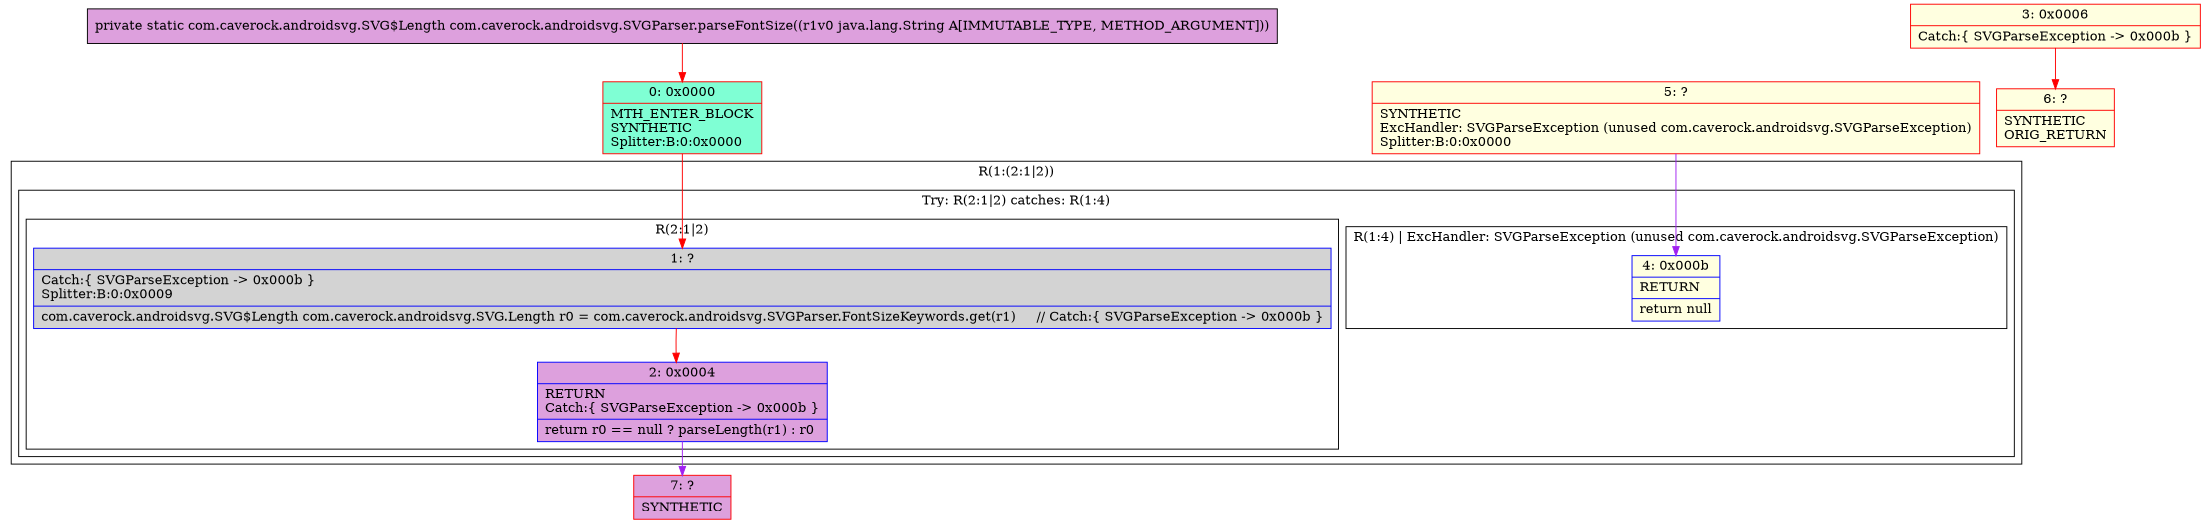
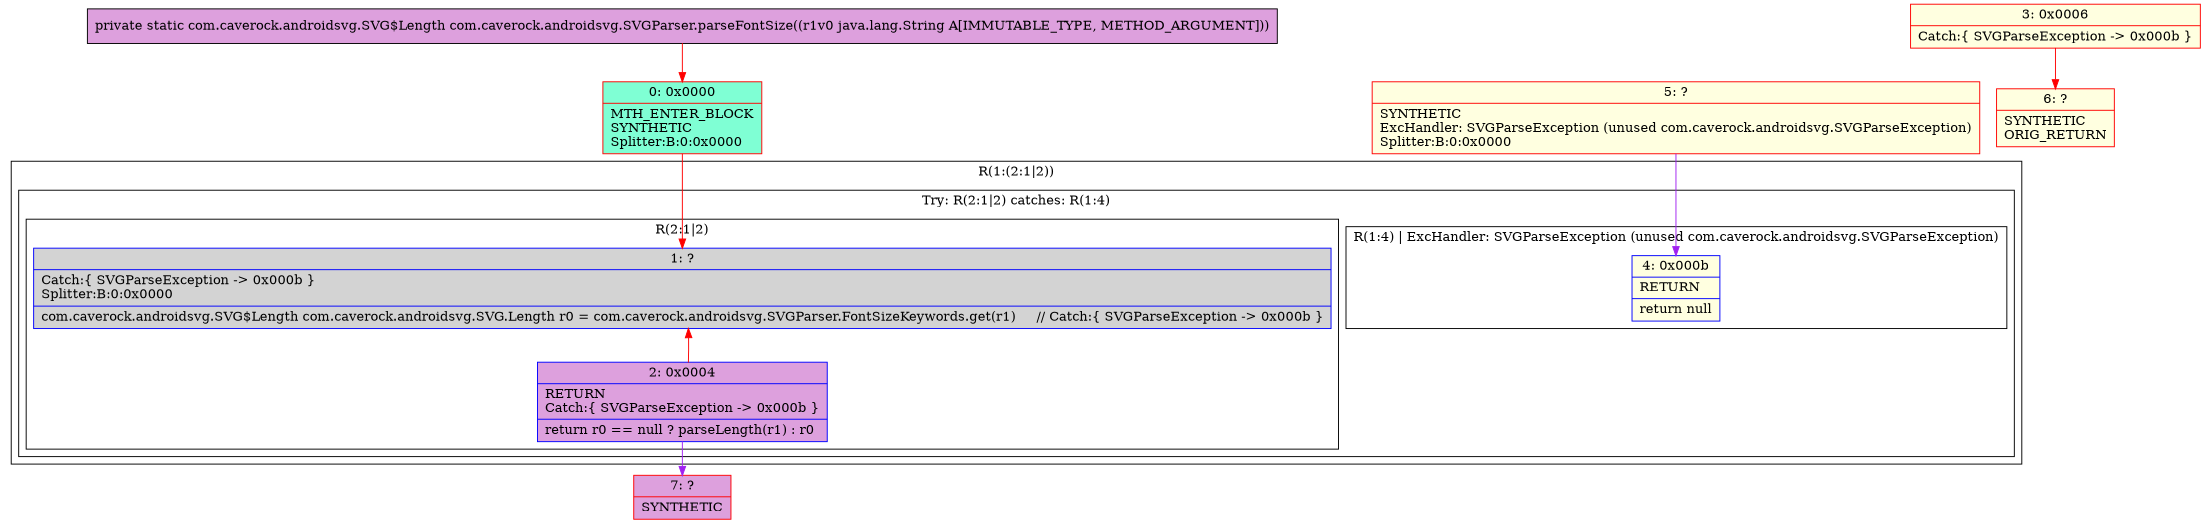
node "1: ?": text "Splitter:B:0:0x0009" -> "Splitter:B:0:0x0000"
edge "1: ?" -> "2: 0x0004": reversed
